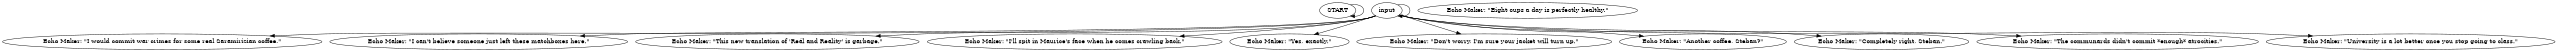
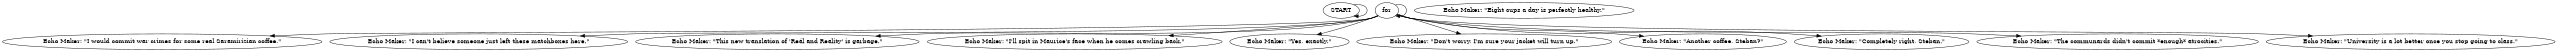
node "input": label "input" -> "for"
